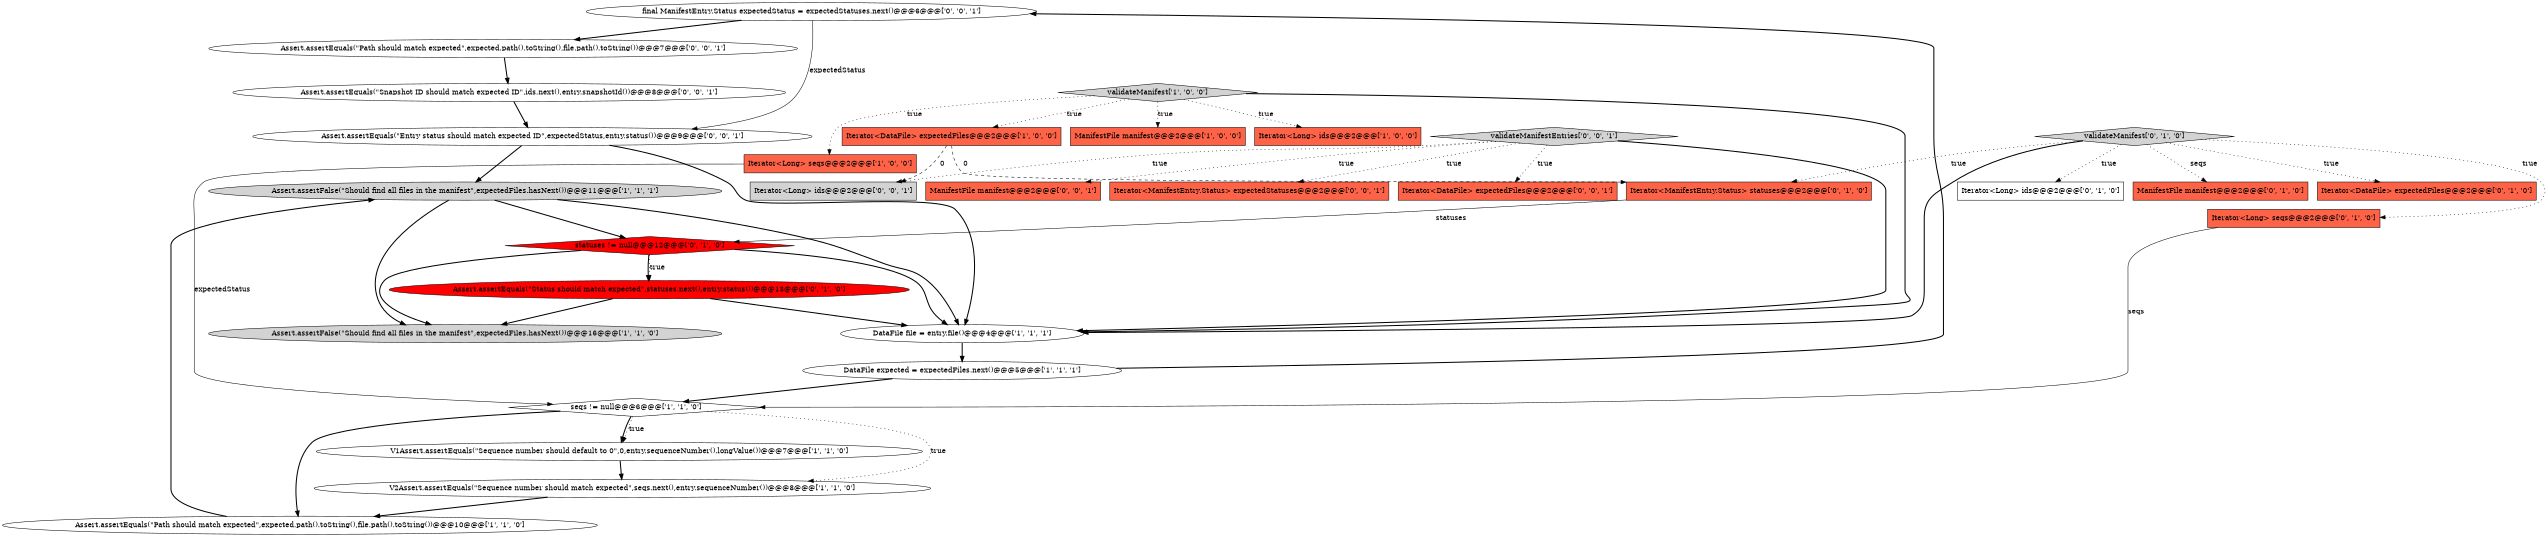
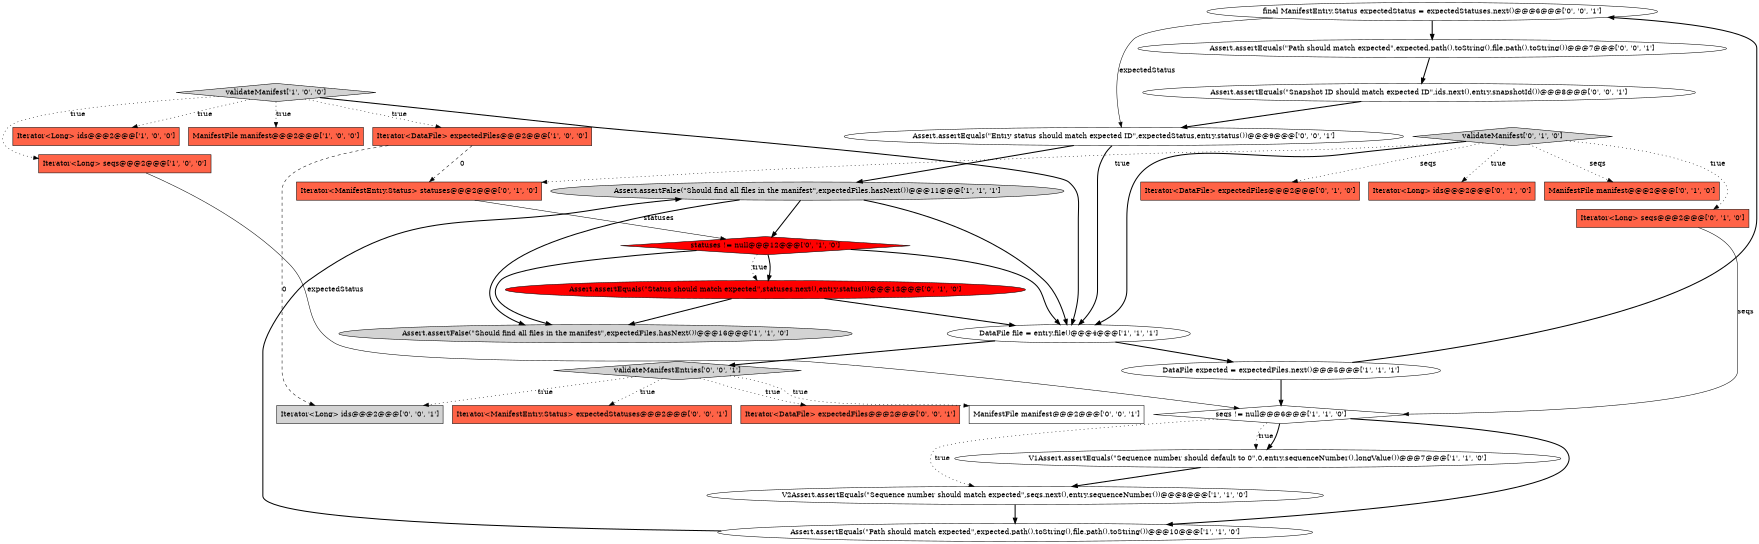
edge "validateManifest['0', '1', '0']" -> "Iterator<DataFile> expectedFiles@@@2@@@['0', '1', '0']": label "true" -> "seqs"
node "ManifestFile manifest@@@2@@@['0', '0', '1']": fillcolor tomato -> white
node "Iterator<Long> ids@@@2@@@['0', '1', '0']": fillcolor white -> tomato
edge "validateManifestEntries['0', '0', '1']" -> "DataFile file = entry.file()@@@4@@@['1', '1', '1']": reversed
